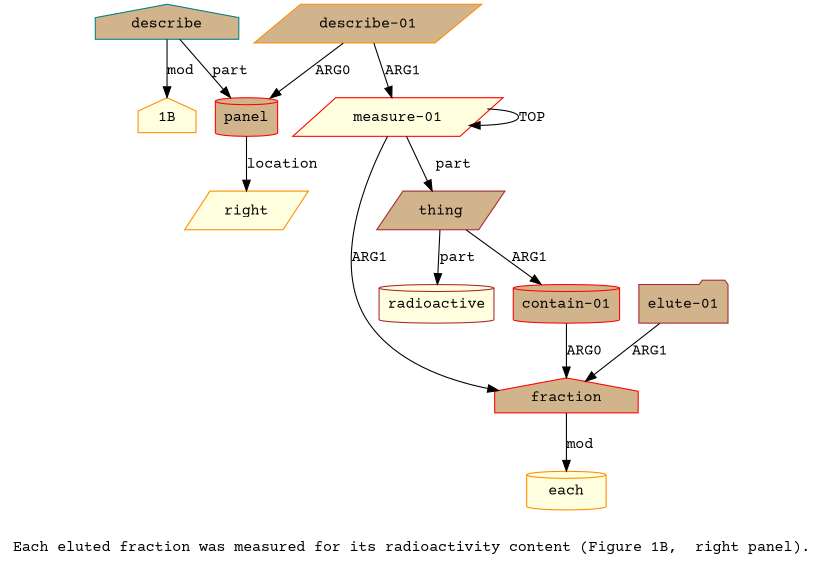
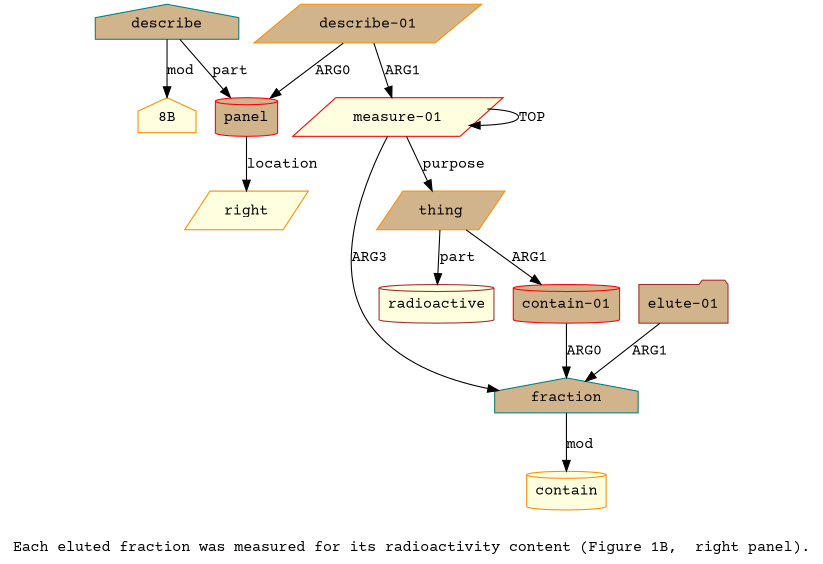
node "1B": label "1B" -> "8B"
edge "measure-01" -> "thing": label "part" -> "purpose"
node "thing": color brown -> darkorange
edge "measure-01" -> "fraction": label "ARG1" -> "ARG3"
node "fraction": color red -> teal
node "each": label "each" -> "contain"
